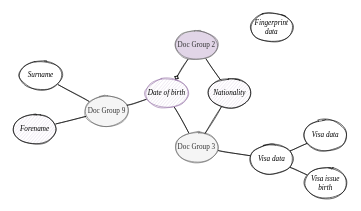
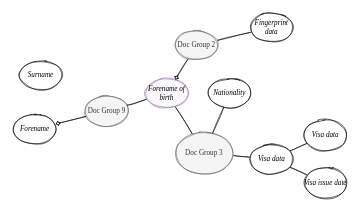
edge "Fingerprint data" -- "Doc Group 2": added
node "Doc Group 2": fillcolor #e1d5e7 -> #f5f5f5
edge "Doc Group 2" -- "Nationality": removed
edge "Surname" -- "Doc Group 9": removed
node "Date of birth": label "Date of birth" -> "Forename of birth"
node "Nationality": fillcolor #e1d5e7 -> #ffffff
edge "Doc Group 9" -- "Forename": arrowhead none -> diamond
node "Forename": fillcolor #e1d5e7 -> #ffffff
node "Doc Group 3": size 45x30 -> 60x42
node "Visa issue birth": label "Visa issue birth" -> "Visa issue date"
